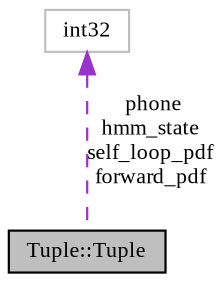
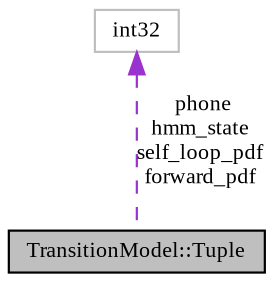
node "Tuple::Tuple": label "Tuple::Tuple" -> "TransitionModel::Tuple"
